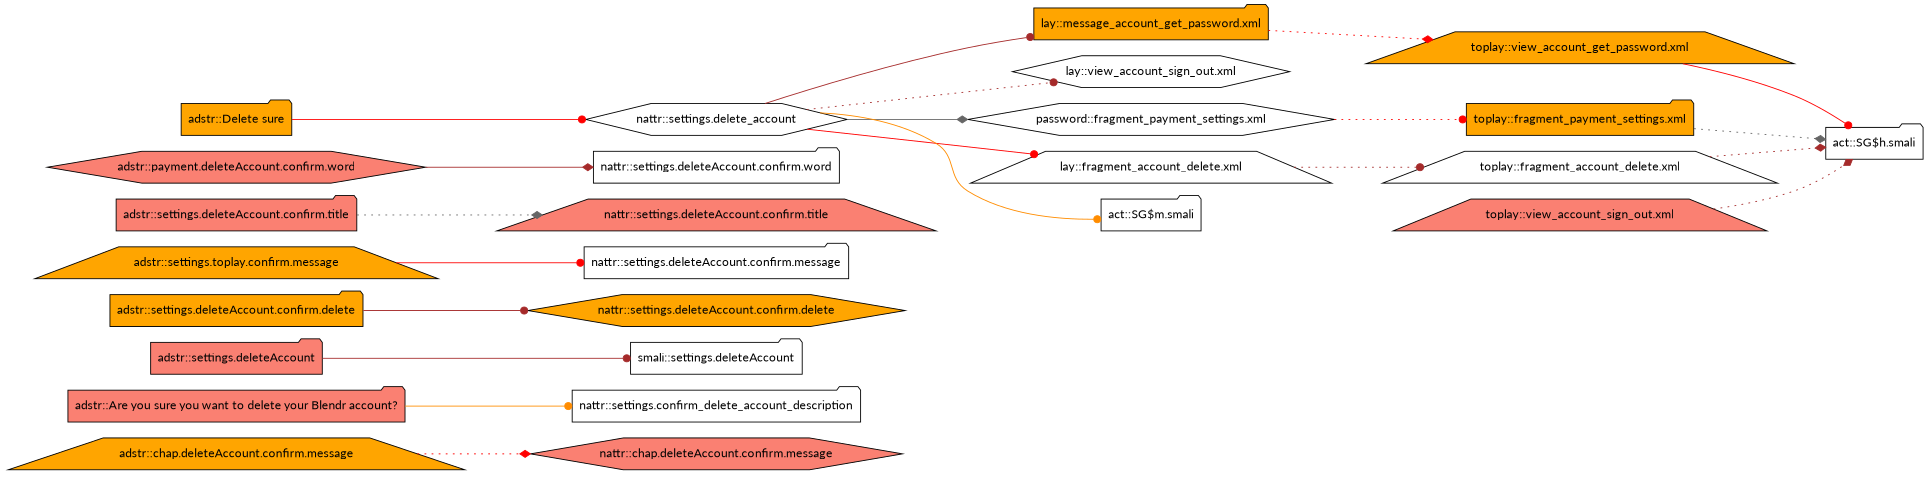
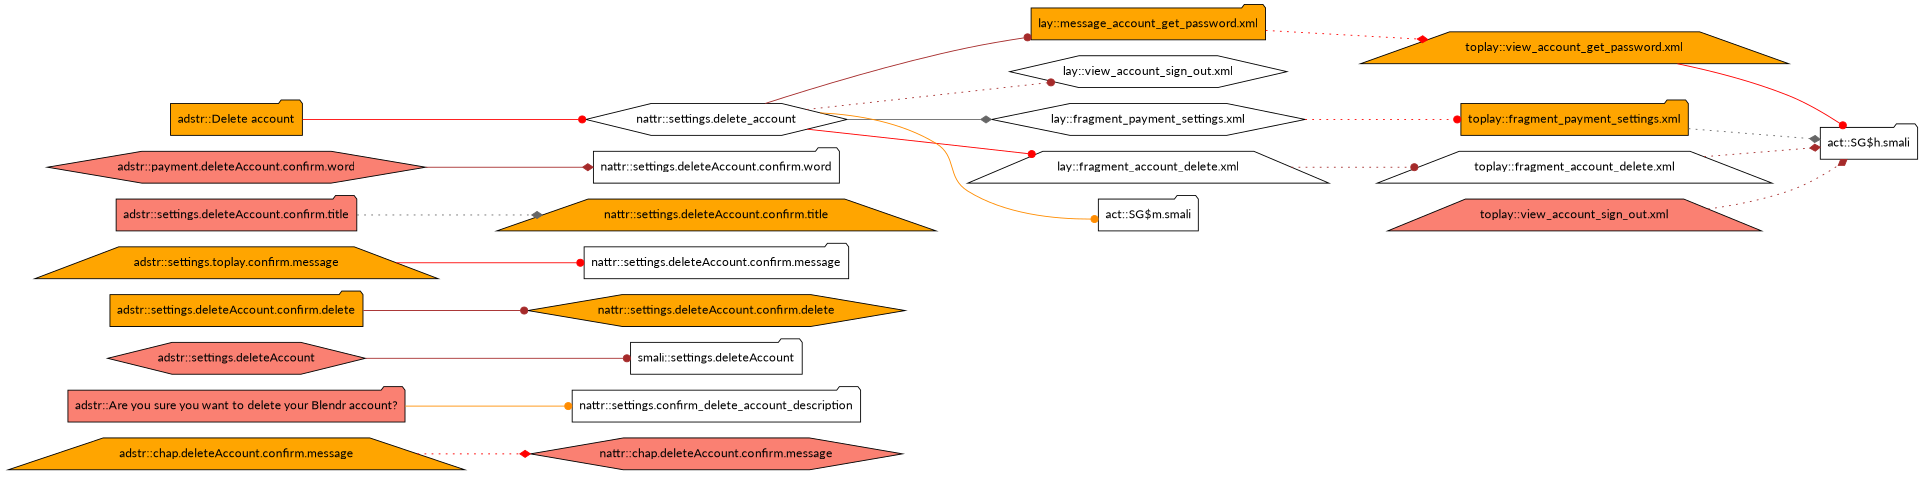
node "adstr::Delete sure": label "adstr::Delete sure" -> "adstr::Delete account"
node "password::fragment_payment_settings.xml": label "password::fragment_payment_settings.xml" -> "lay::fragment_payment_settings.xml"
node "nattr::settings.deleteAccount.confirm.title": fillcolor salmon -> orange
node "adstr::settings.deleteAccount": shape folder -> hexagon
